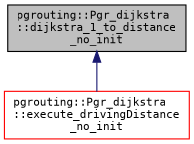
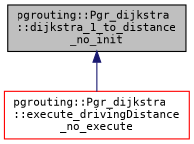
node "pgrouting::Pgr_dijkstra ::execute_drivingDistance _no_init": label "pgrouting::Pgr_dijkstra ::execute_drivingDistance _no_init" -> "pgrouting::Pgr_dijkstra ::execute_drivingDistance _no_execute"
